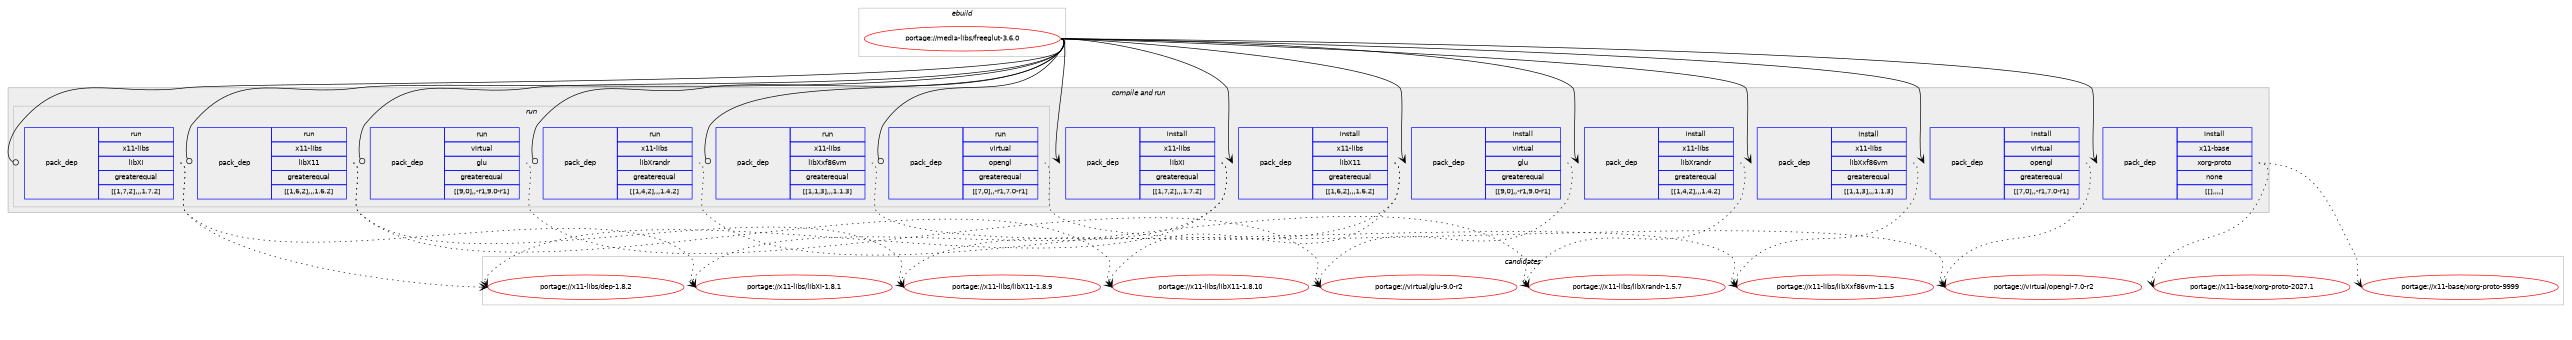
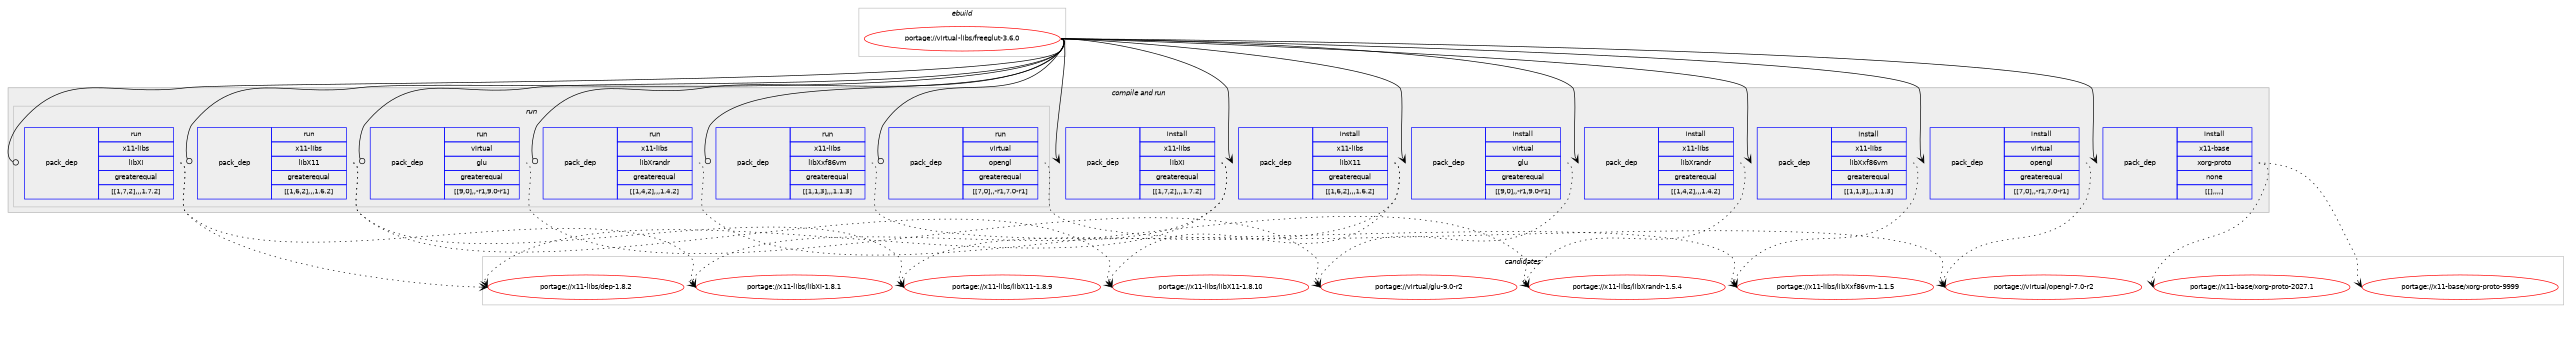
node "portage://media-libs/freeglut-3.6.0": label "portage://media-libs/freeglut-3.6.0" -> "portage://virtual-libs/freeglut-3.6.0"
node "portage://x11-libs/libXrandr-1.5.7": label "portage://x11-libs/libXrandr-1.5.7" -> "portage://x11-libs/libXrandr-1.5.4"
